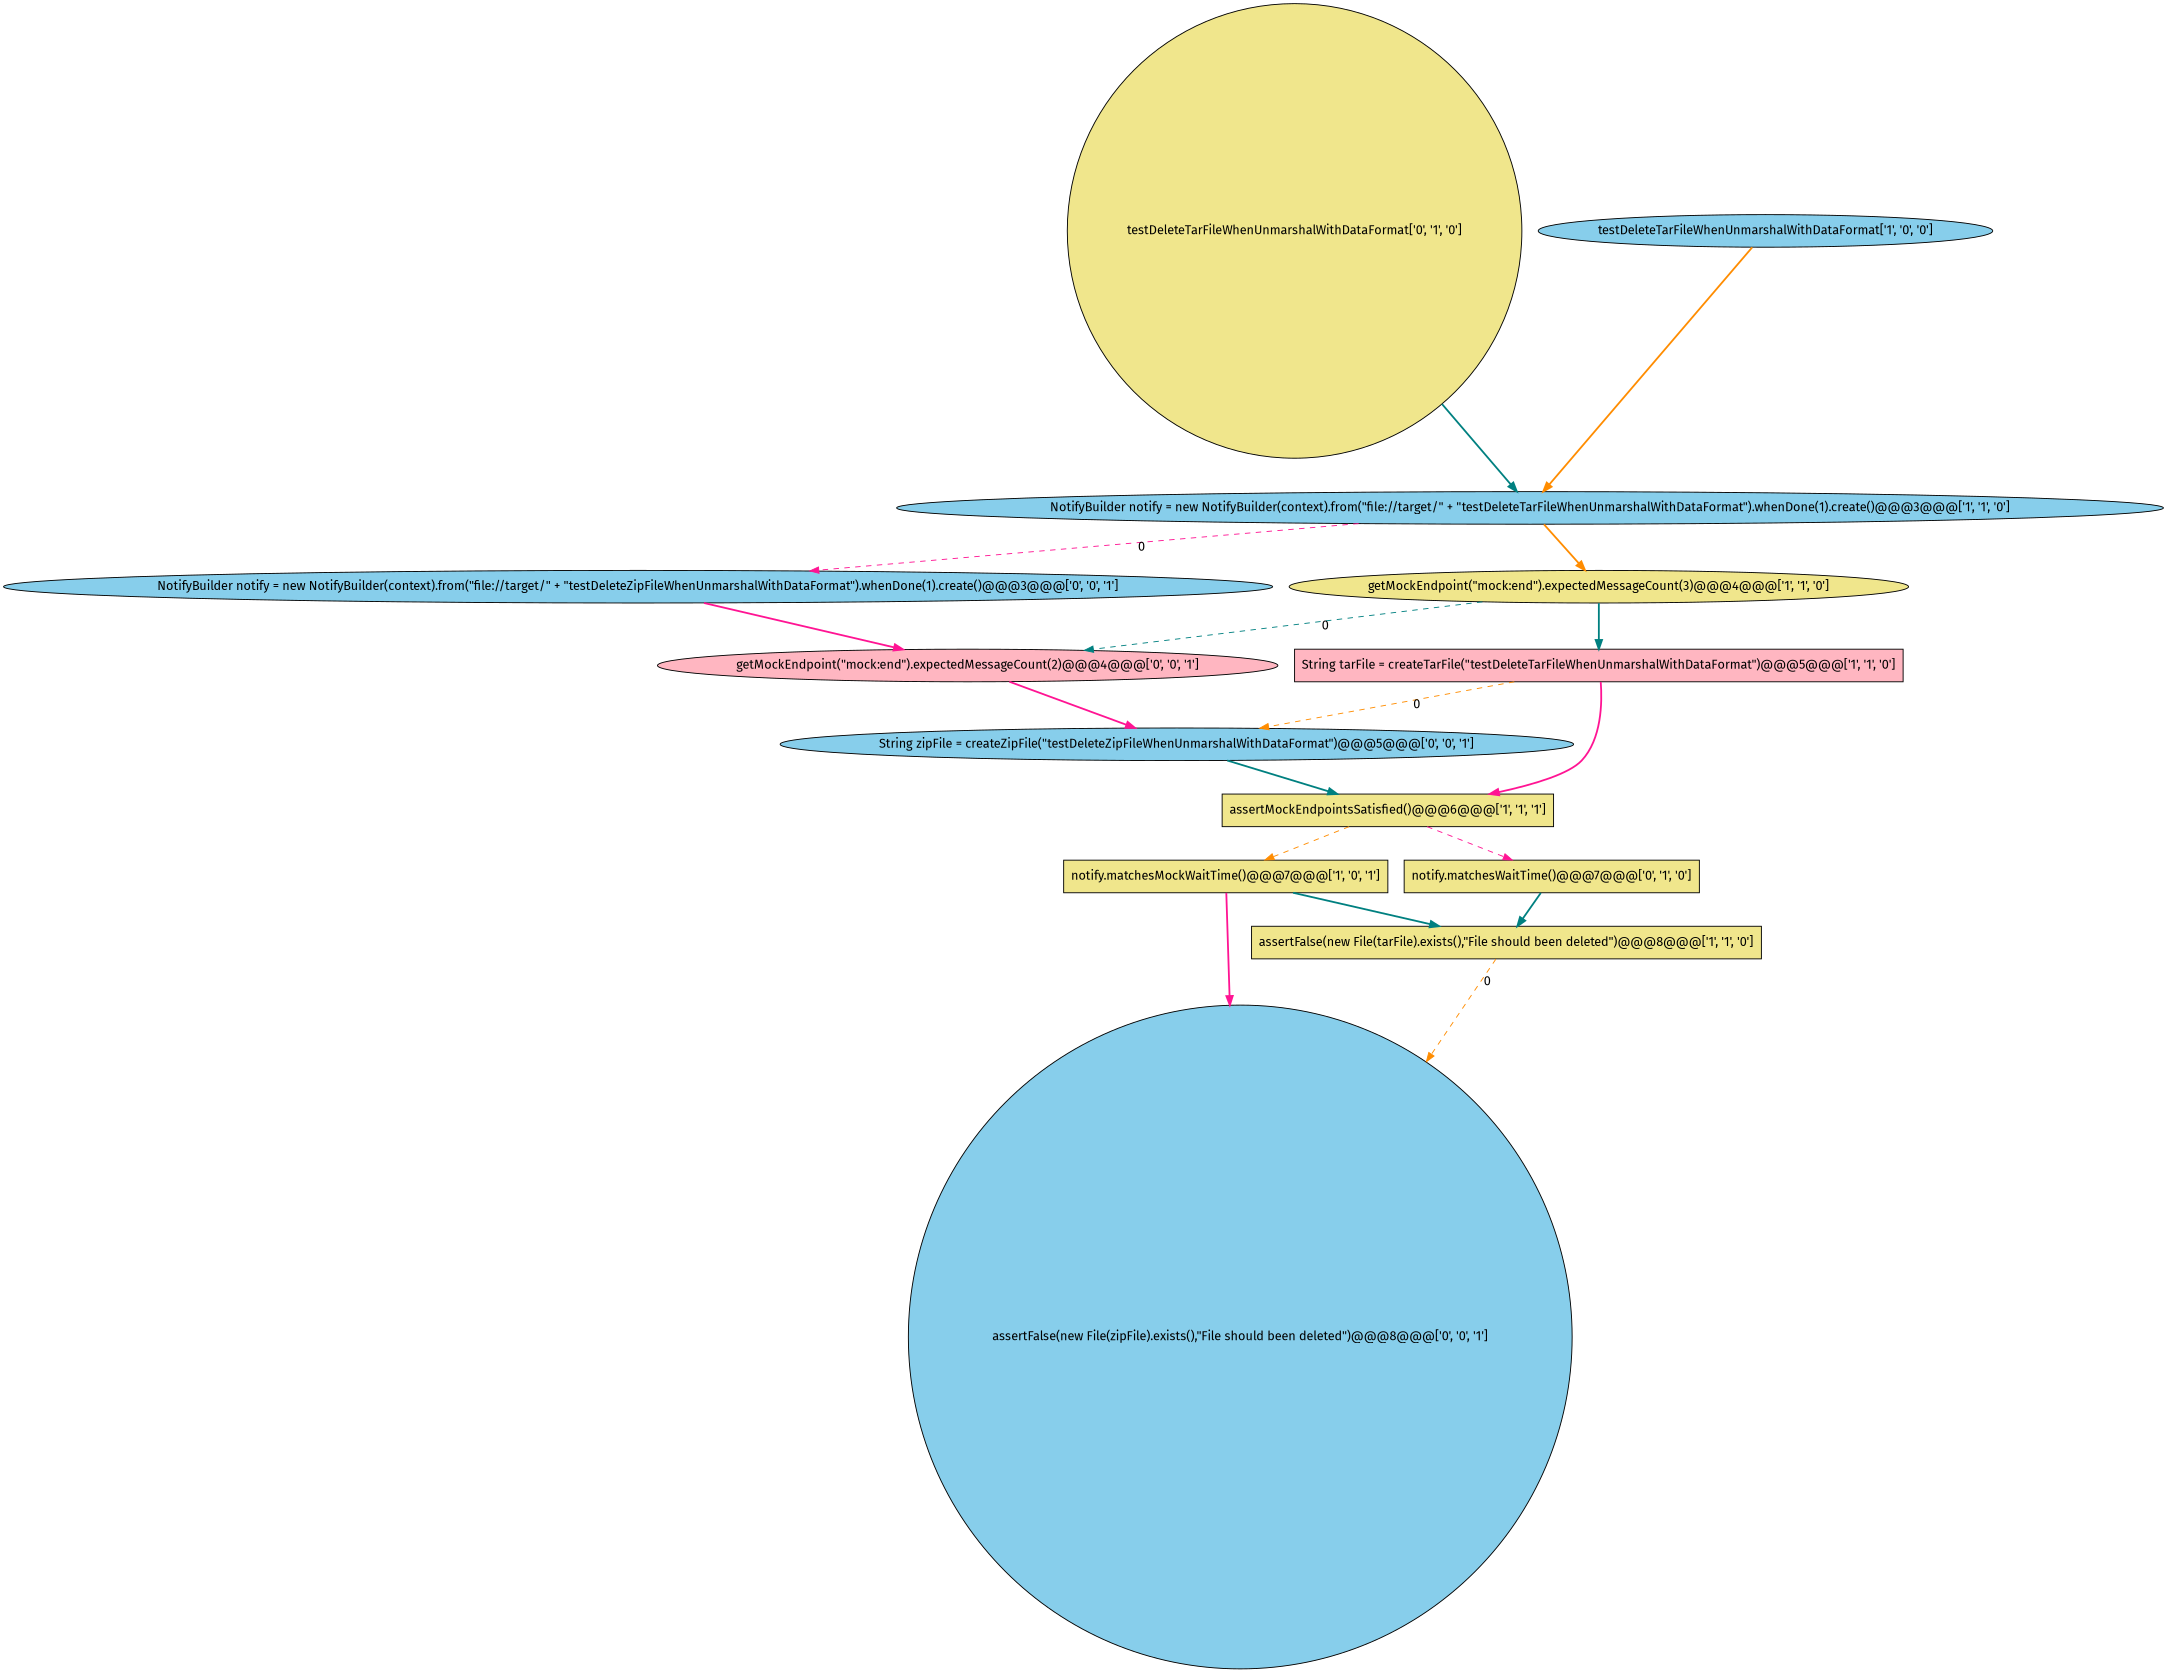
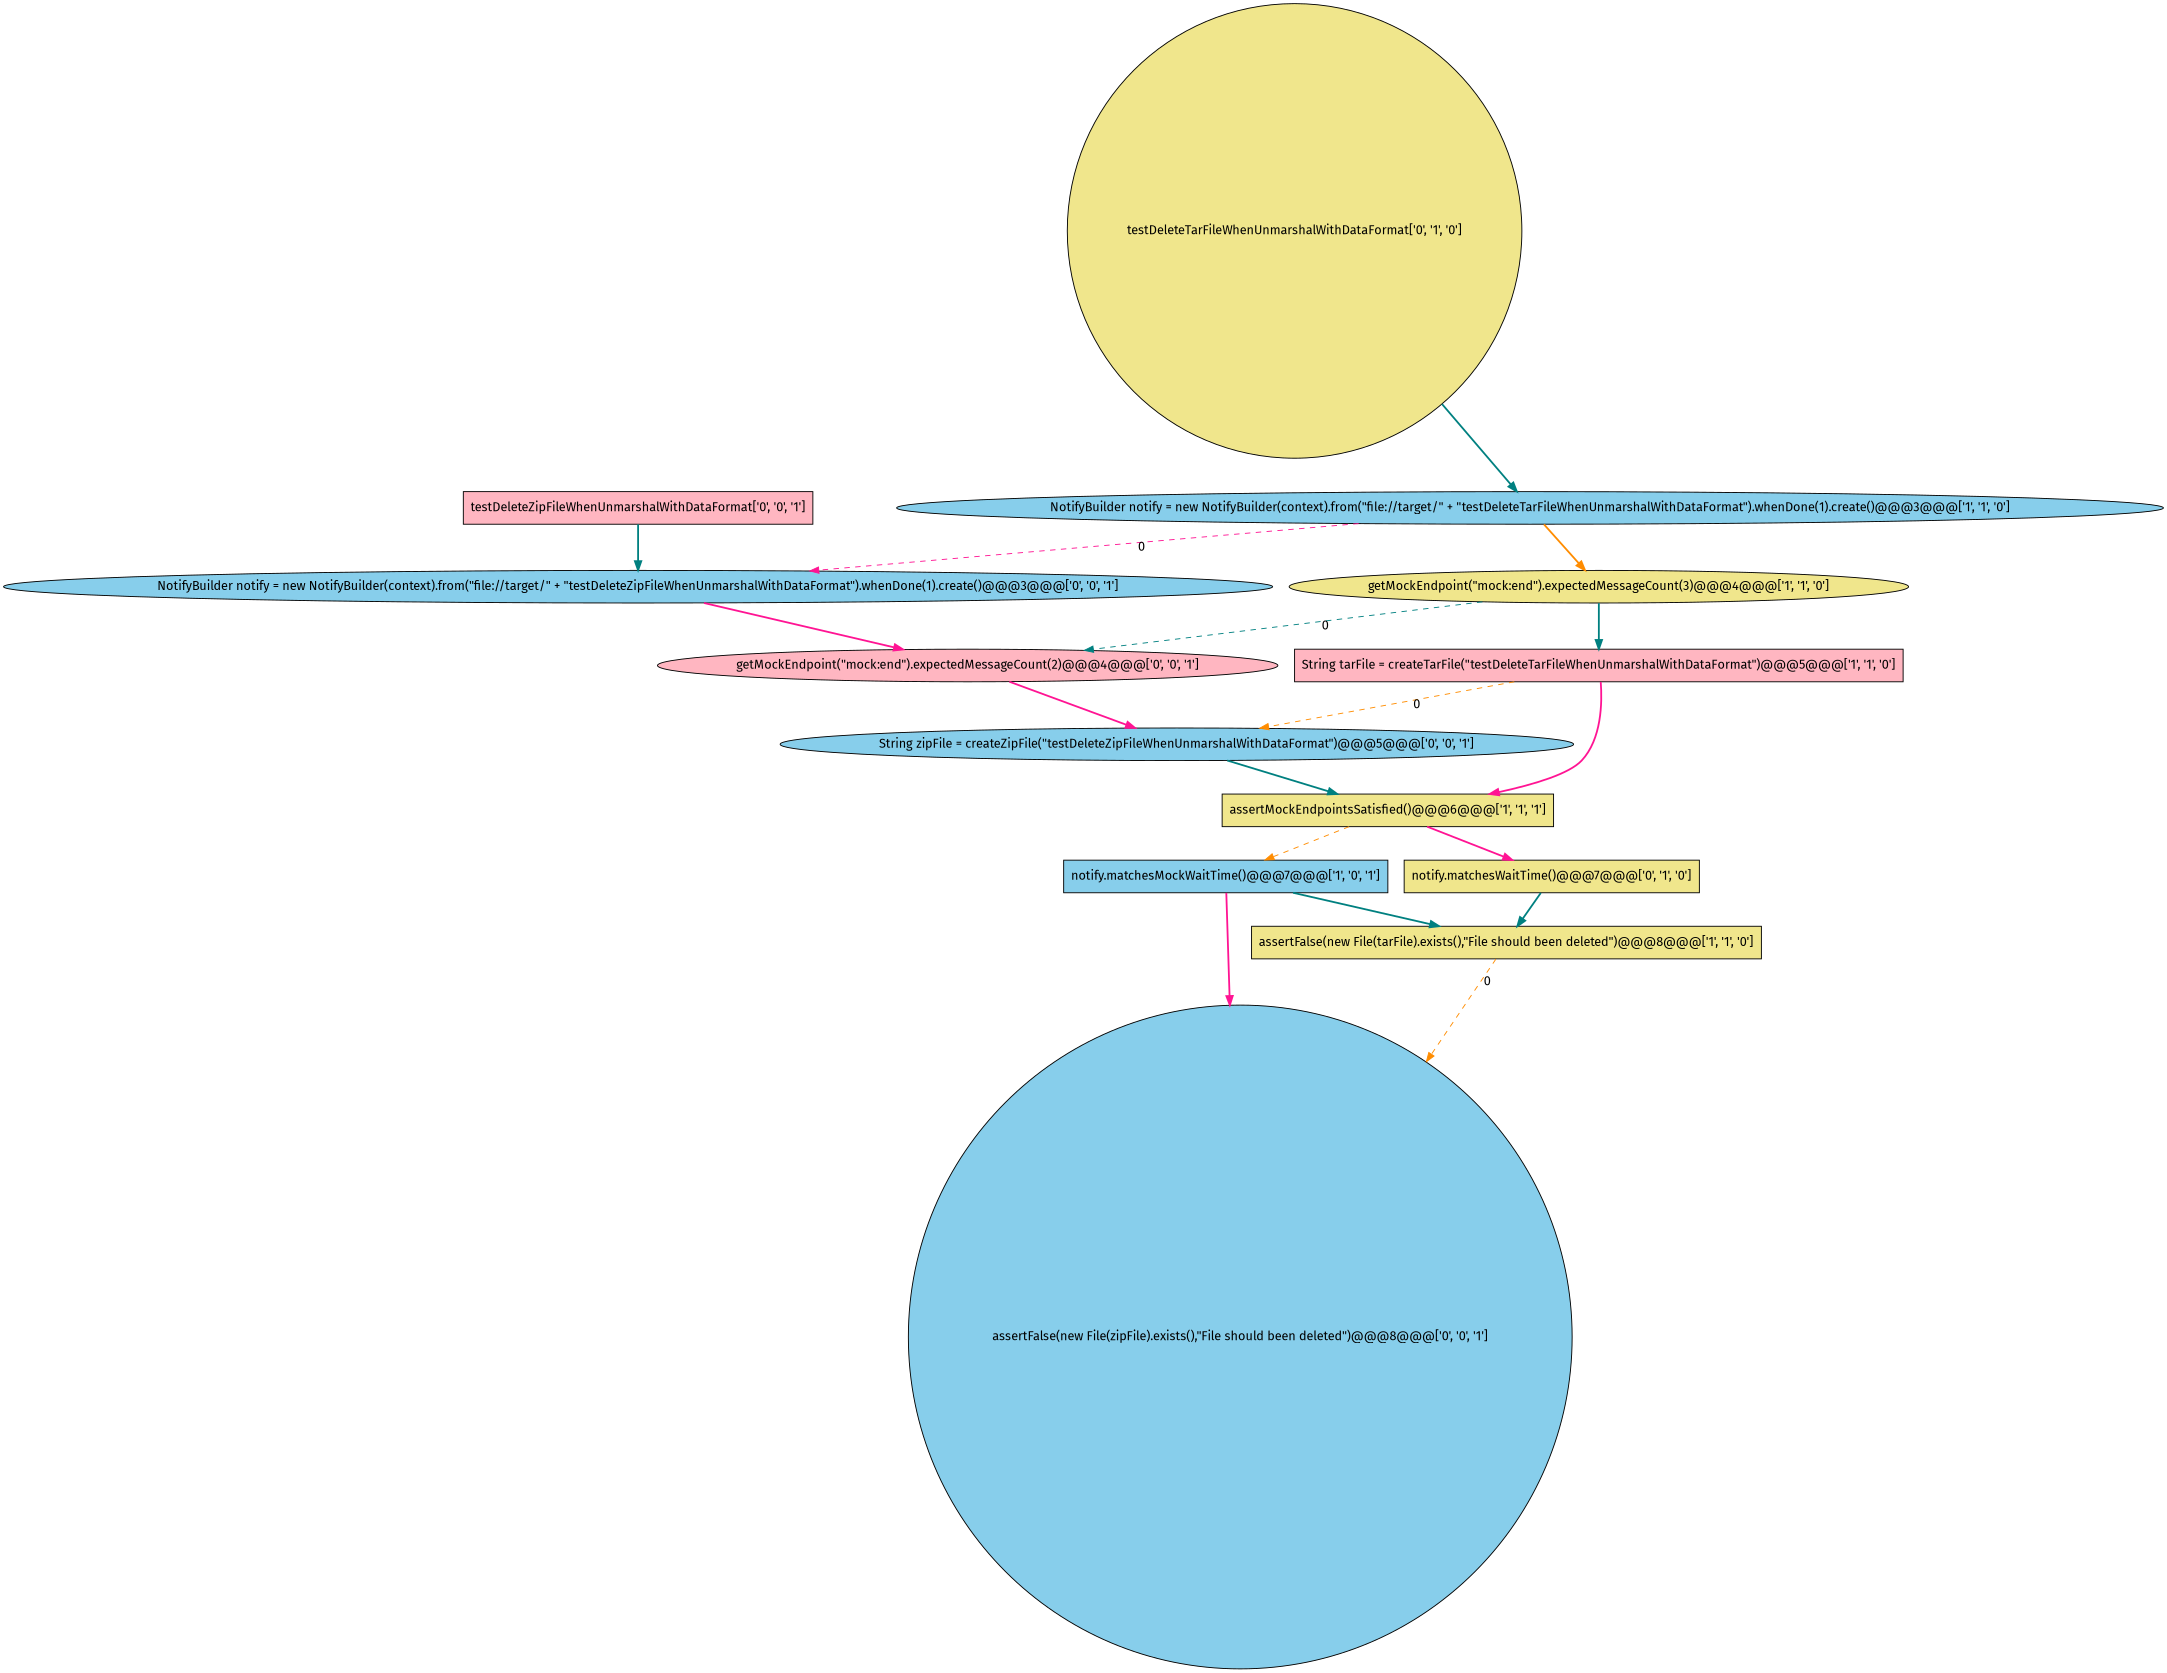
node "testDeleteTarFileWhenUnmarshalWithDataFormat['1', '0', '0']": removed
node "testDeleteZipFileWhenUnmarshalWithDataFormat['0', '0', '1']": added
edge "assertMockEndpointsSatisfied()@@@6@@@['1', '1', '1']" -> "notify.matchesWaitTime()@@@7@@@['0', '1', '0']": style dashed -> bold
node "notify.matchesMockWaitTime()@@@7@@@['1', '0', '1']": fillcolor khaki -> skyblue
